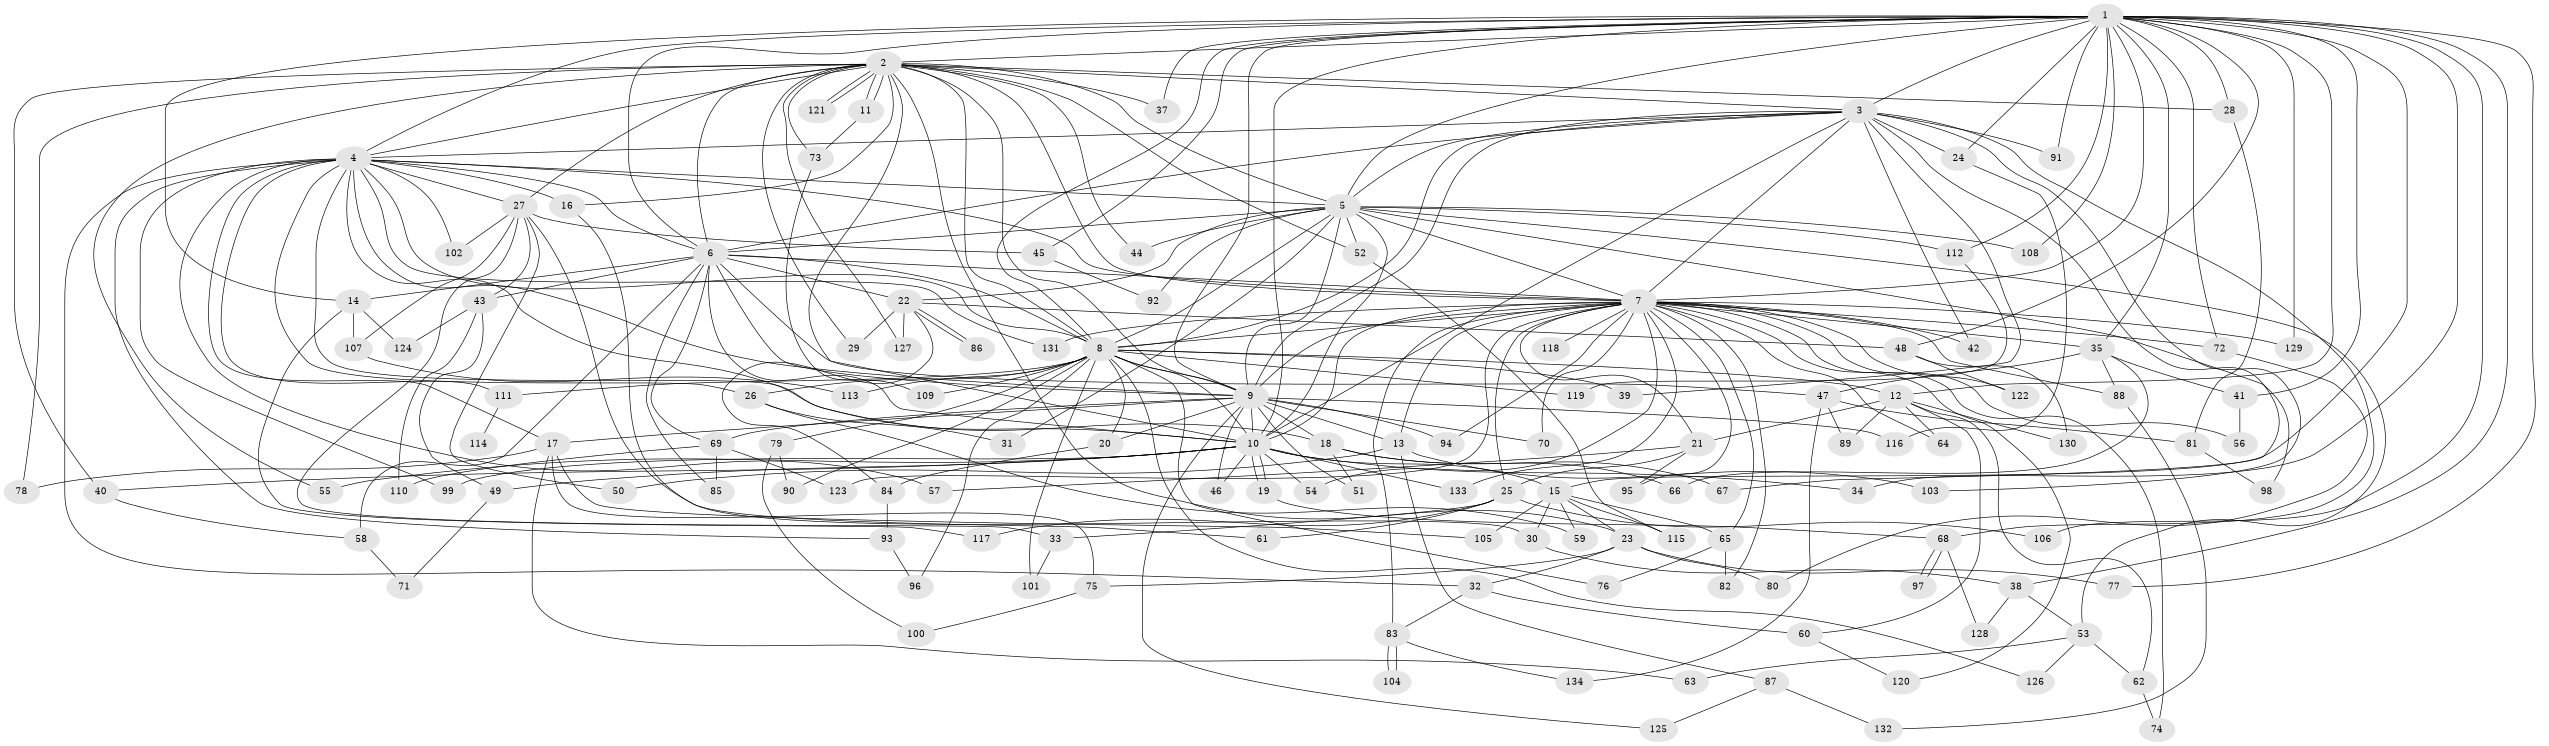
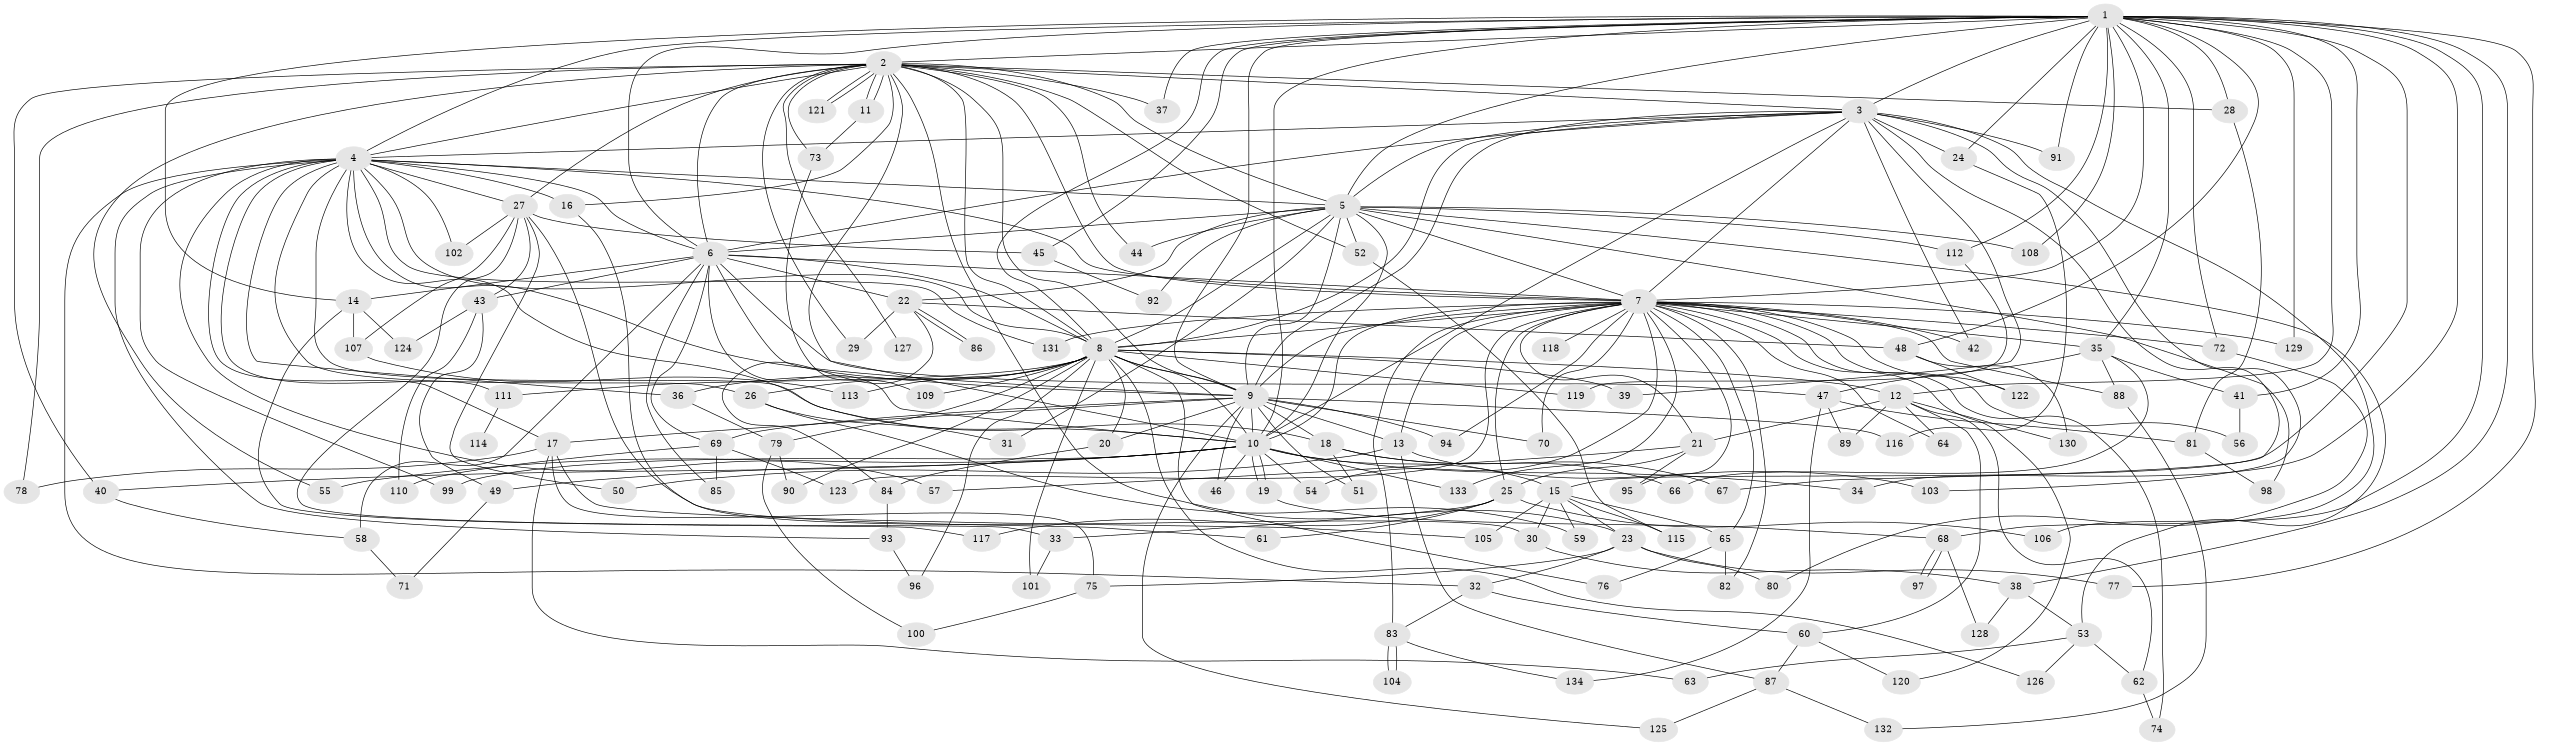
edge "22" -- "127": removed
node "36": added
edge "60" -- "87": added
